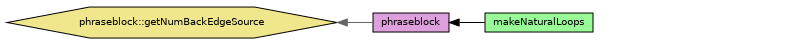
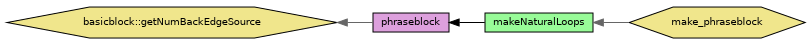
node "phraseblock::getNumBackEdgeSource": label "phraseblock::getNumBackEdgeSource" -> "basicblock::getNumBackEdgeSource"
node "make_phraseblock": added
